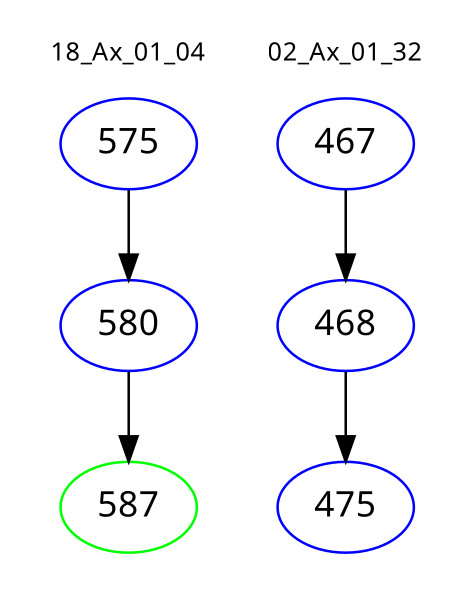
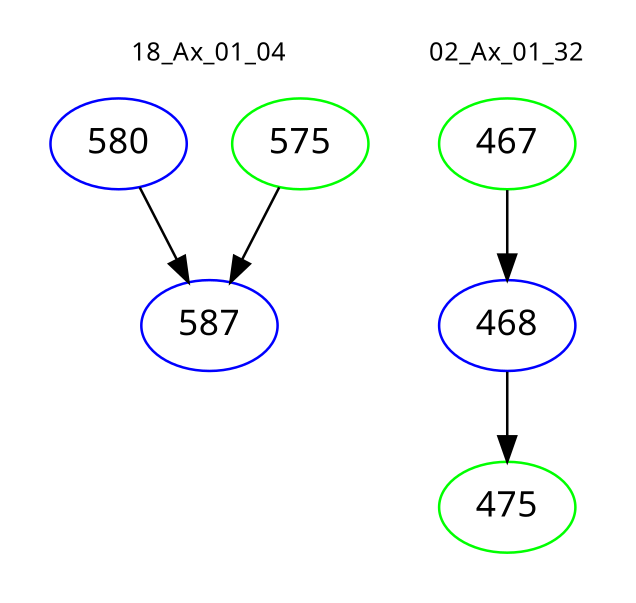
node "575": color blue -> green
node "467": color blue -> green
edge "575" -> "580": now "575" -> "587"
node "587": color green -> blue
node "475": color blue -> green
